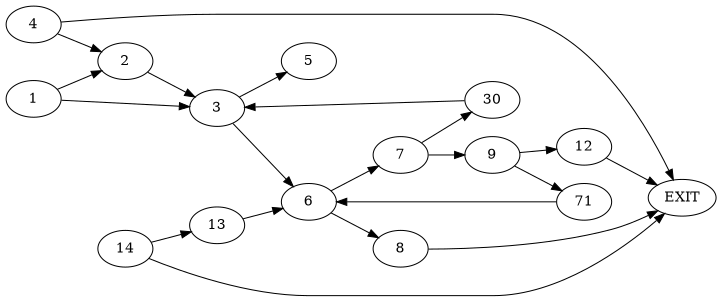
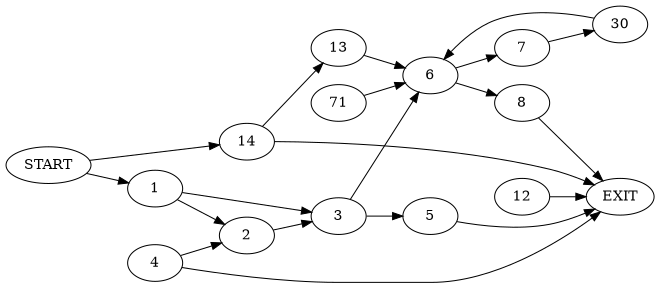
edge "30" -> "3": now "30" -> "6"
node "9": removed
node "START": added
edge "5" -> "EXIT": added
